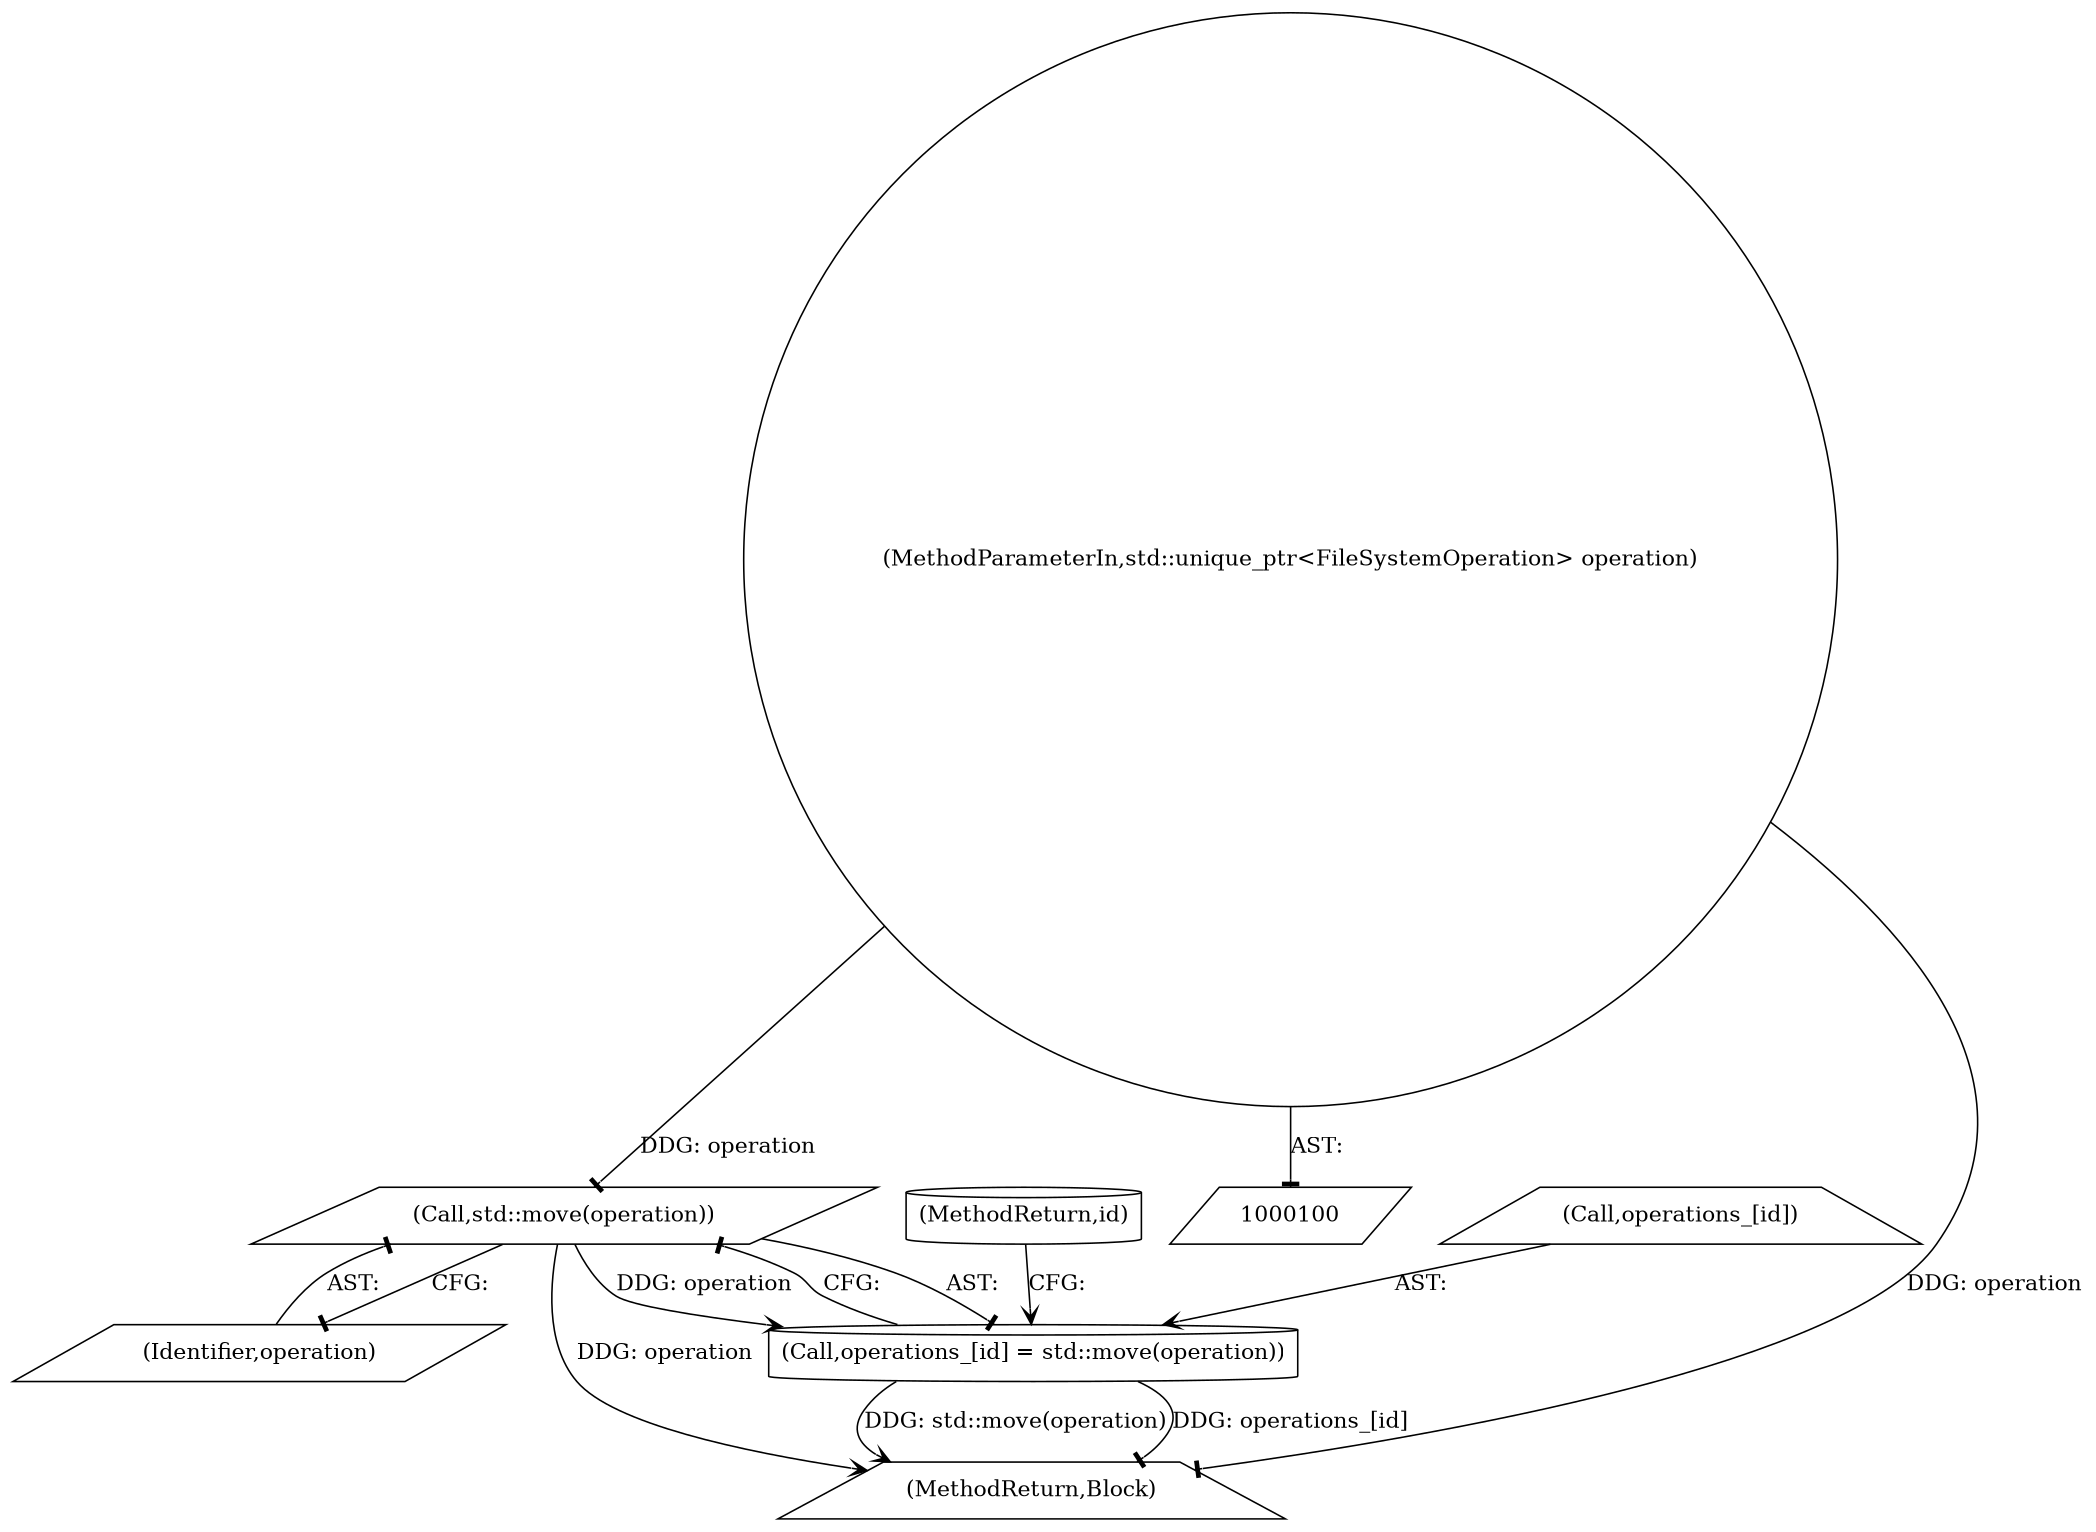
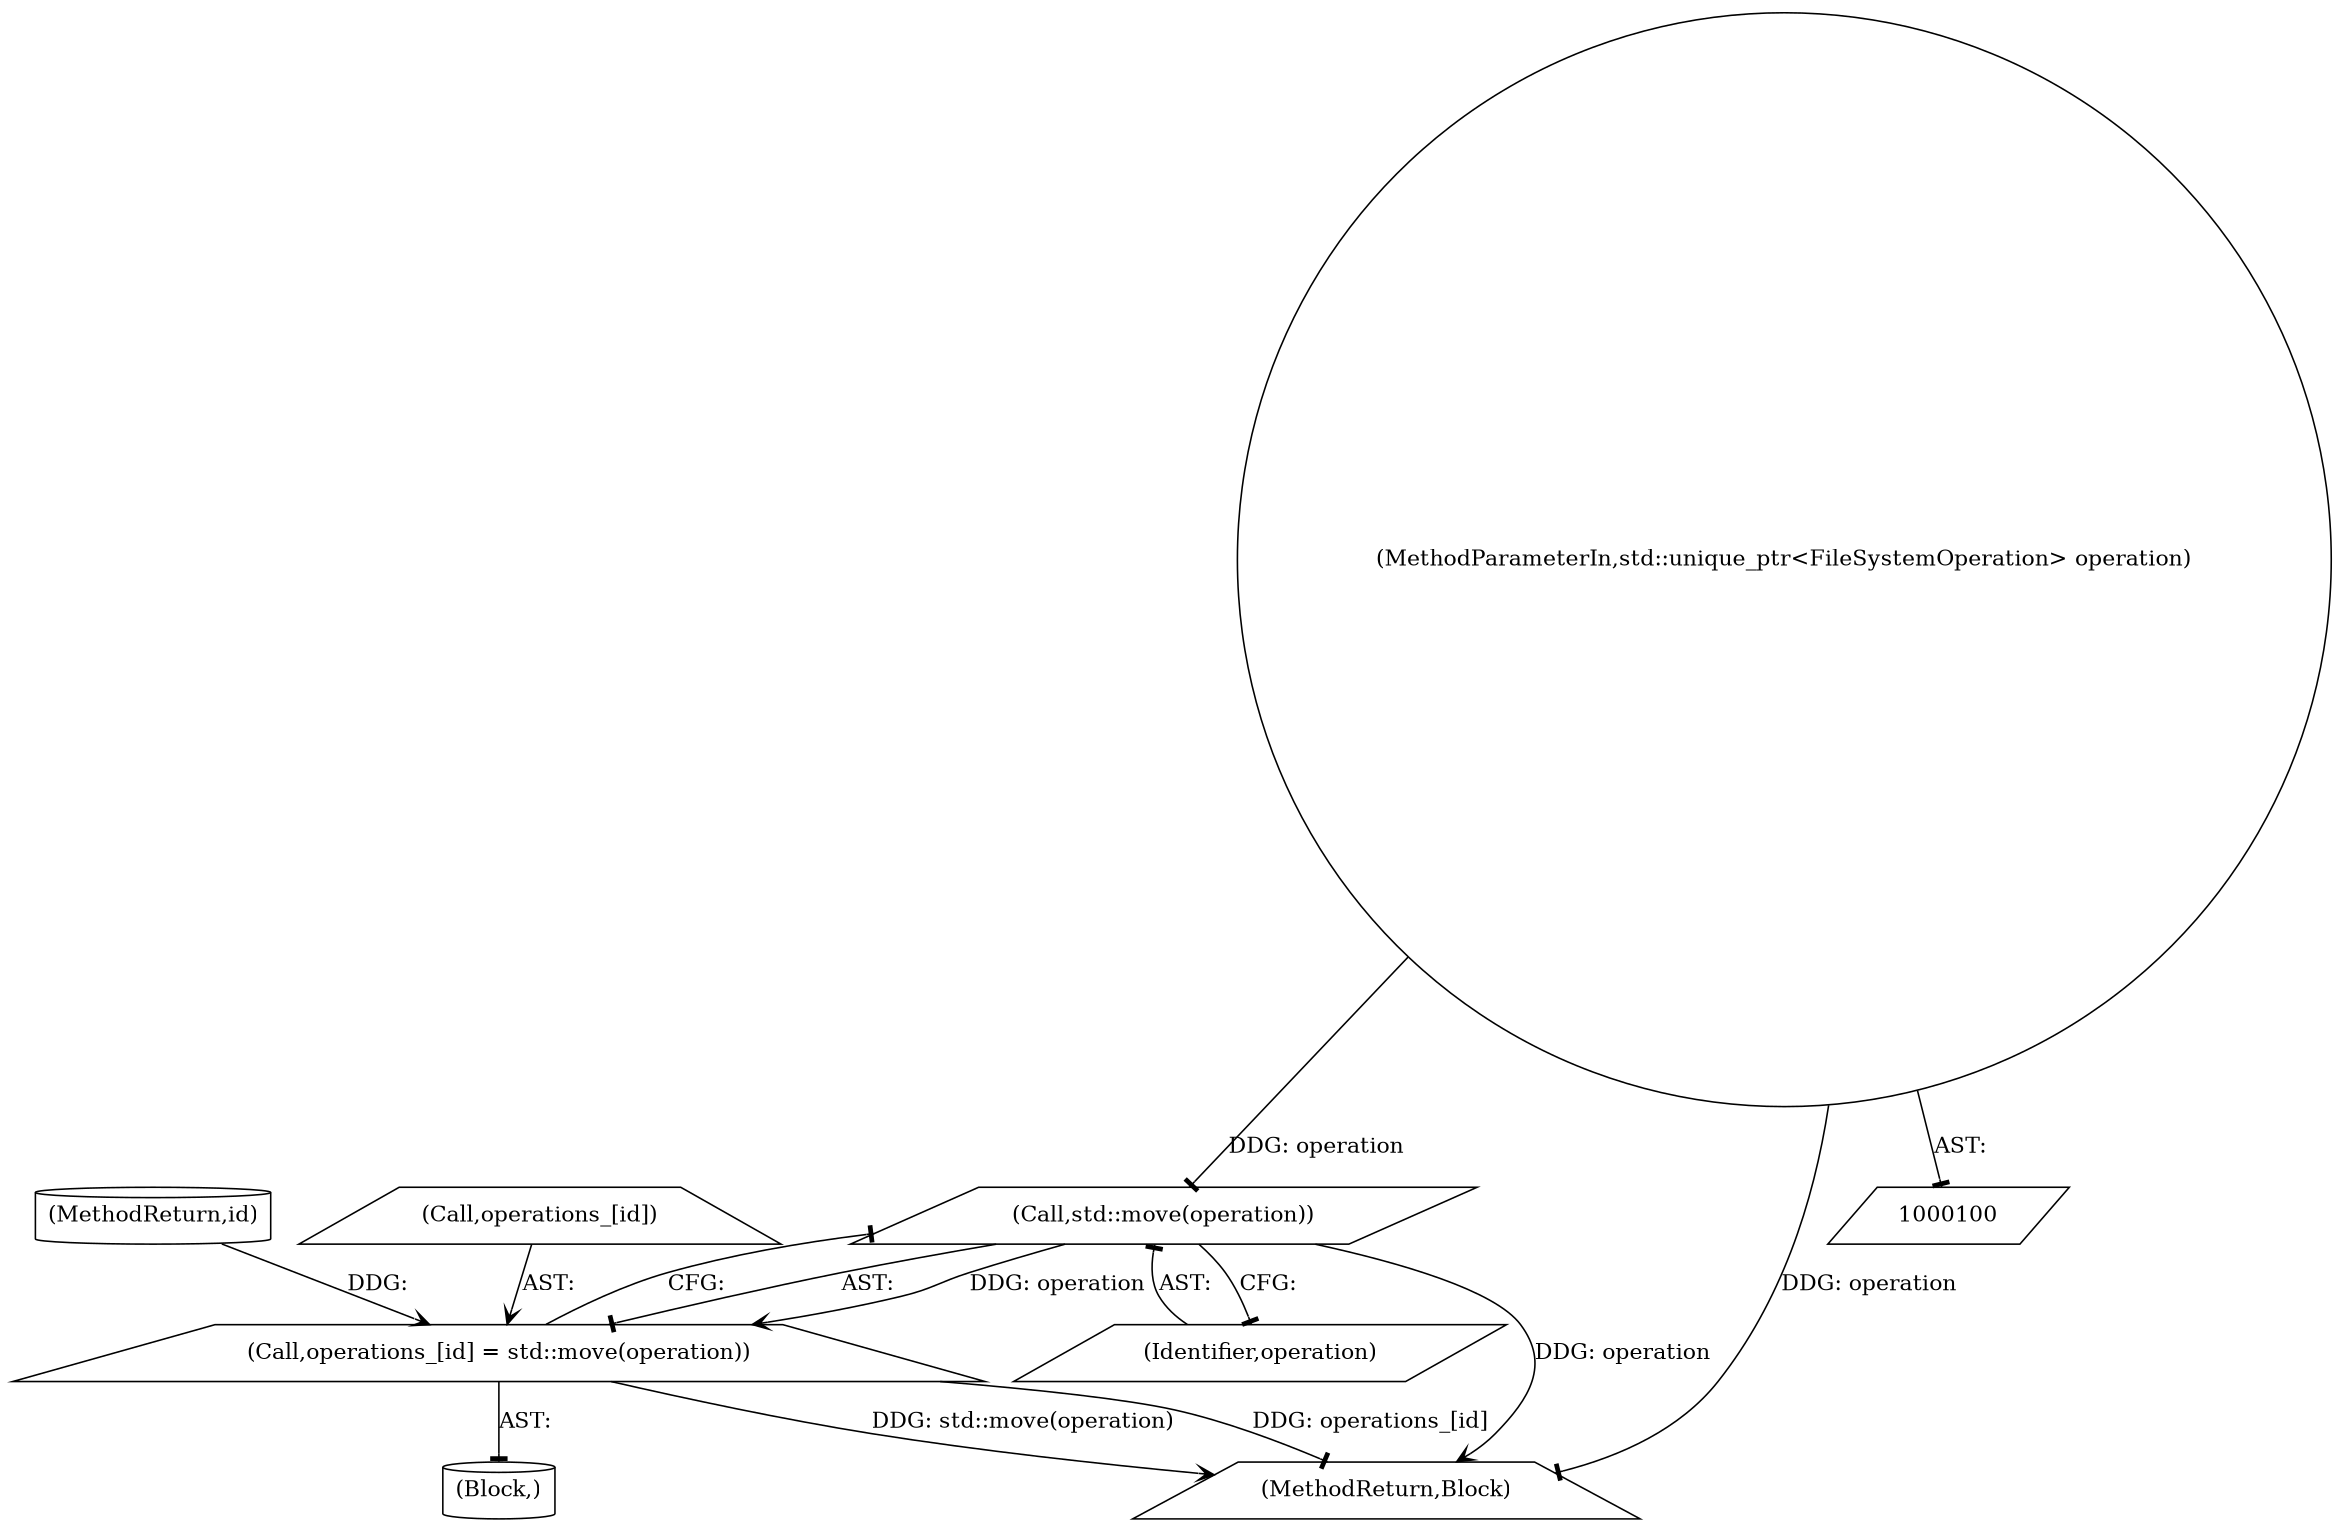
edge "(MethodReturn,id)" -> "(Call,operations_[id] = std::move(operation))": label "CFG: " -> "DDG: "
node "(Call,operations_[id] = std::move(operation))": shape cylinder -> trapezium
node "(Block,)": added
